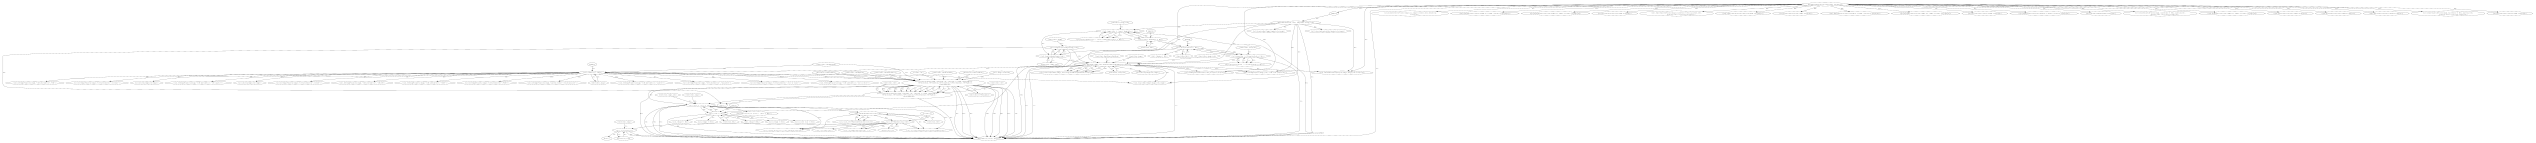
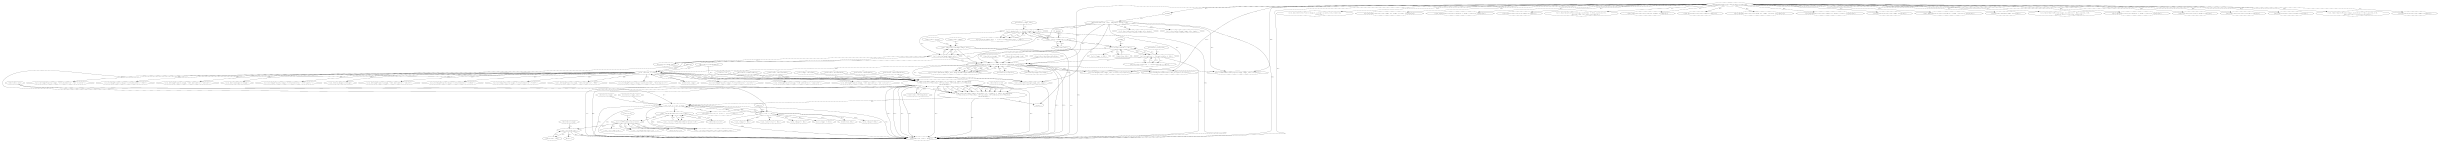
node "(Identifier,status)": added
node "(Call,TIFFGetField(tiff,TIFFTAG_IMAGEWIDTH,&width))": removed
